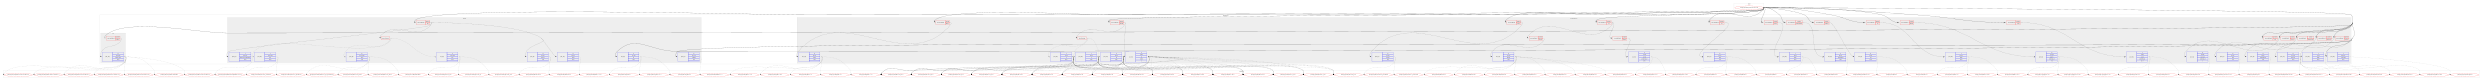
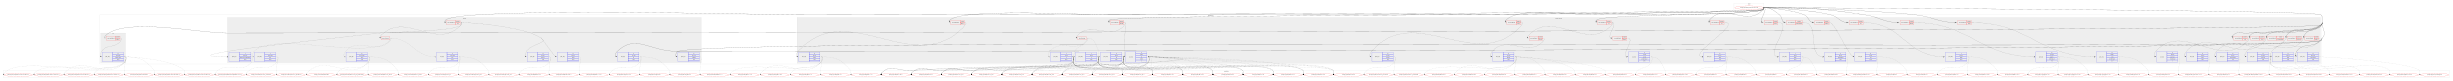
node "portage://net-libs/gnutls-3.6.7": removed
